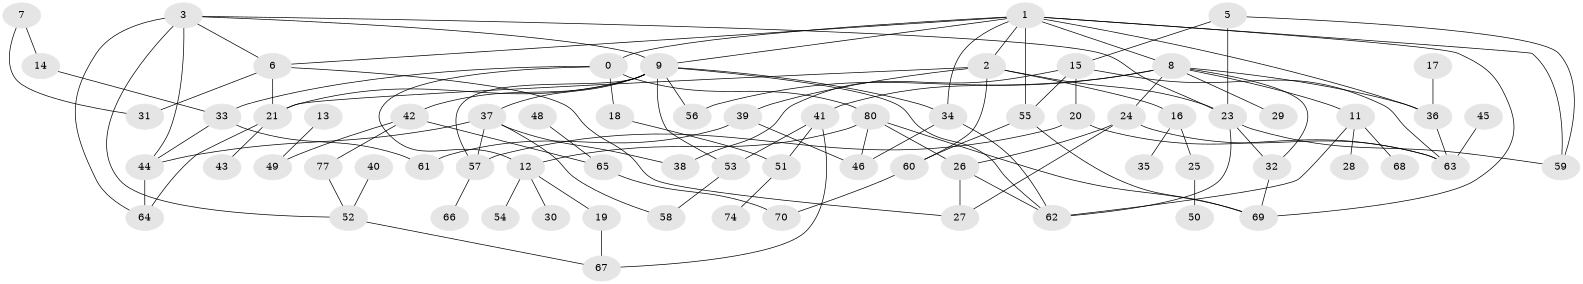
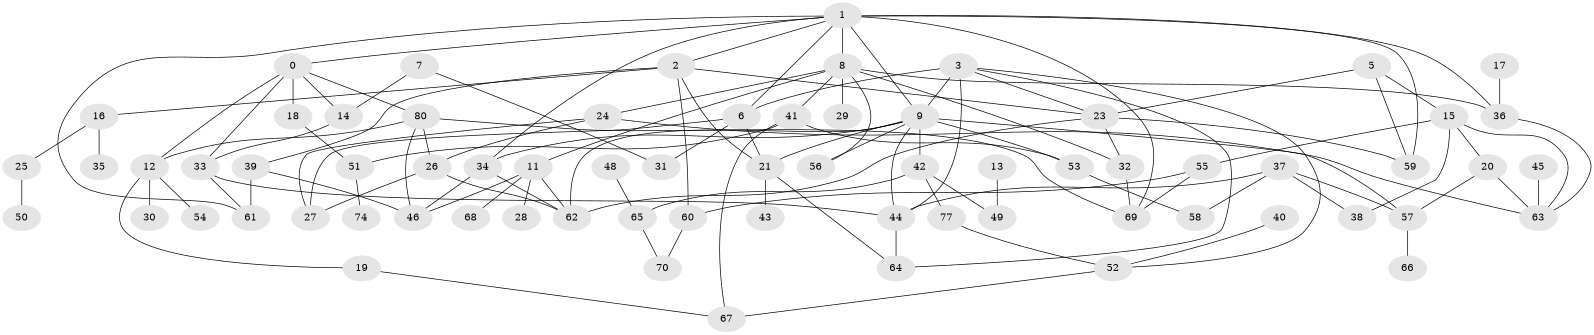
edge "1" -- "55": now "1" -- "61"
edge "0" -- "14": added
edge "9" -- "37": now "9" -- "44"
edge "11" -- "46": added
